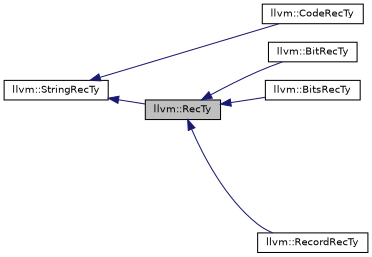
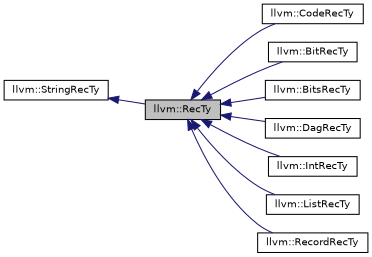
edge "llvm::CodeRecTy" -> "llvm::StringRecTy": now "llvm::CodeRecTy" -> "llvm::RecTy"
node "llvm::DagRecTy": added
node "llvm::IntRecTy": added
node "llvm::ListRecTy": added
